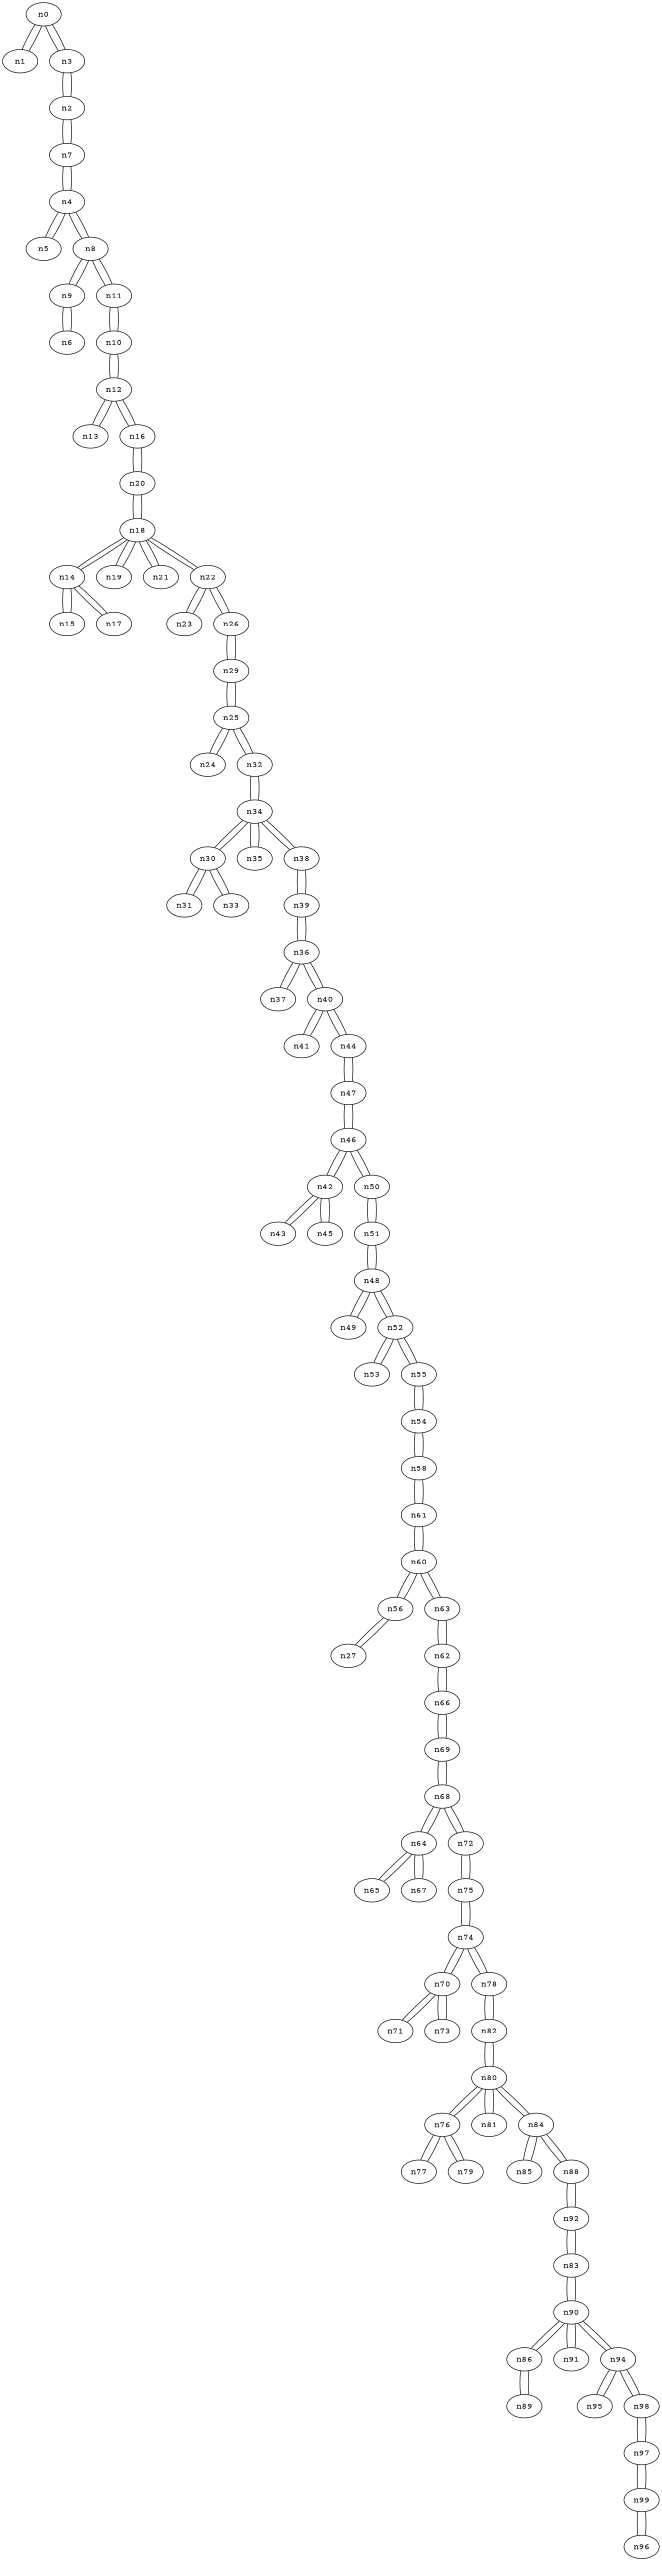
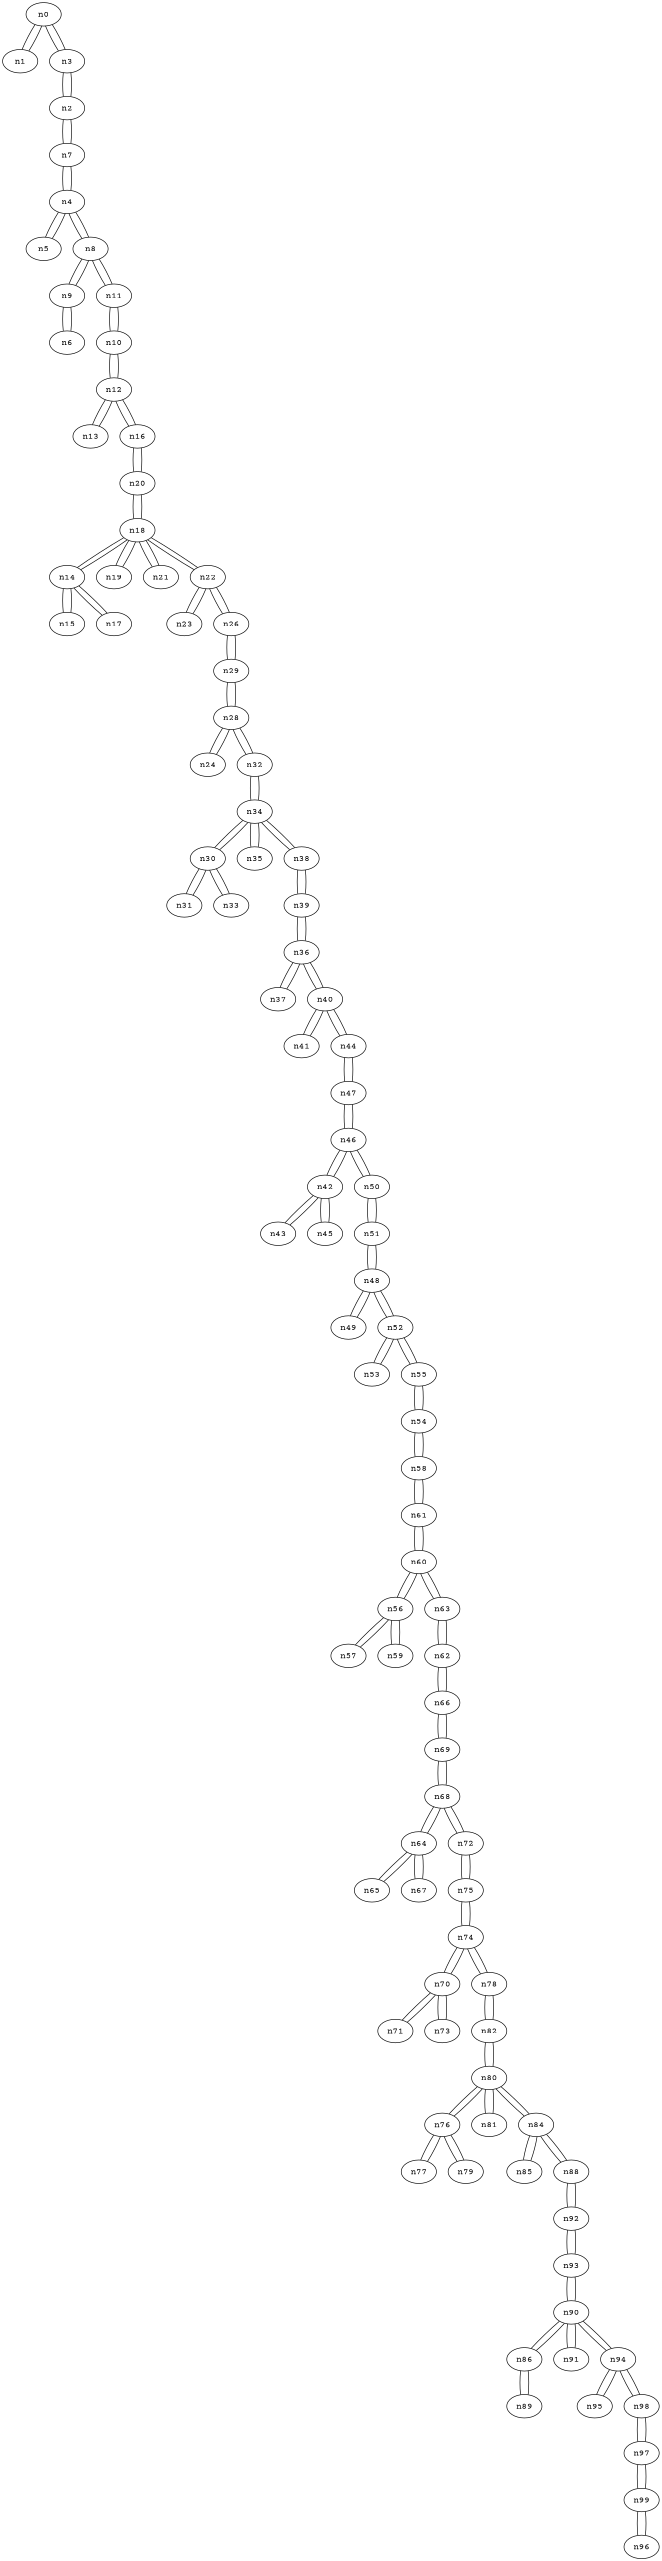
node "n25": label "n25" -> "n28"
node "n27": label "n27" -> "n57"
node "n59": added
node "n83": label "n83" -> "n93"
